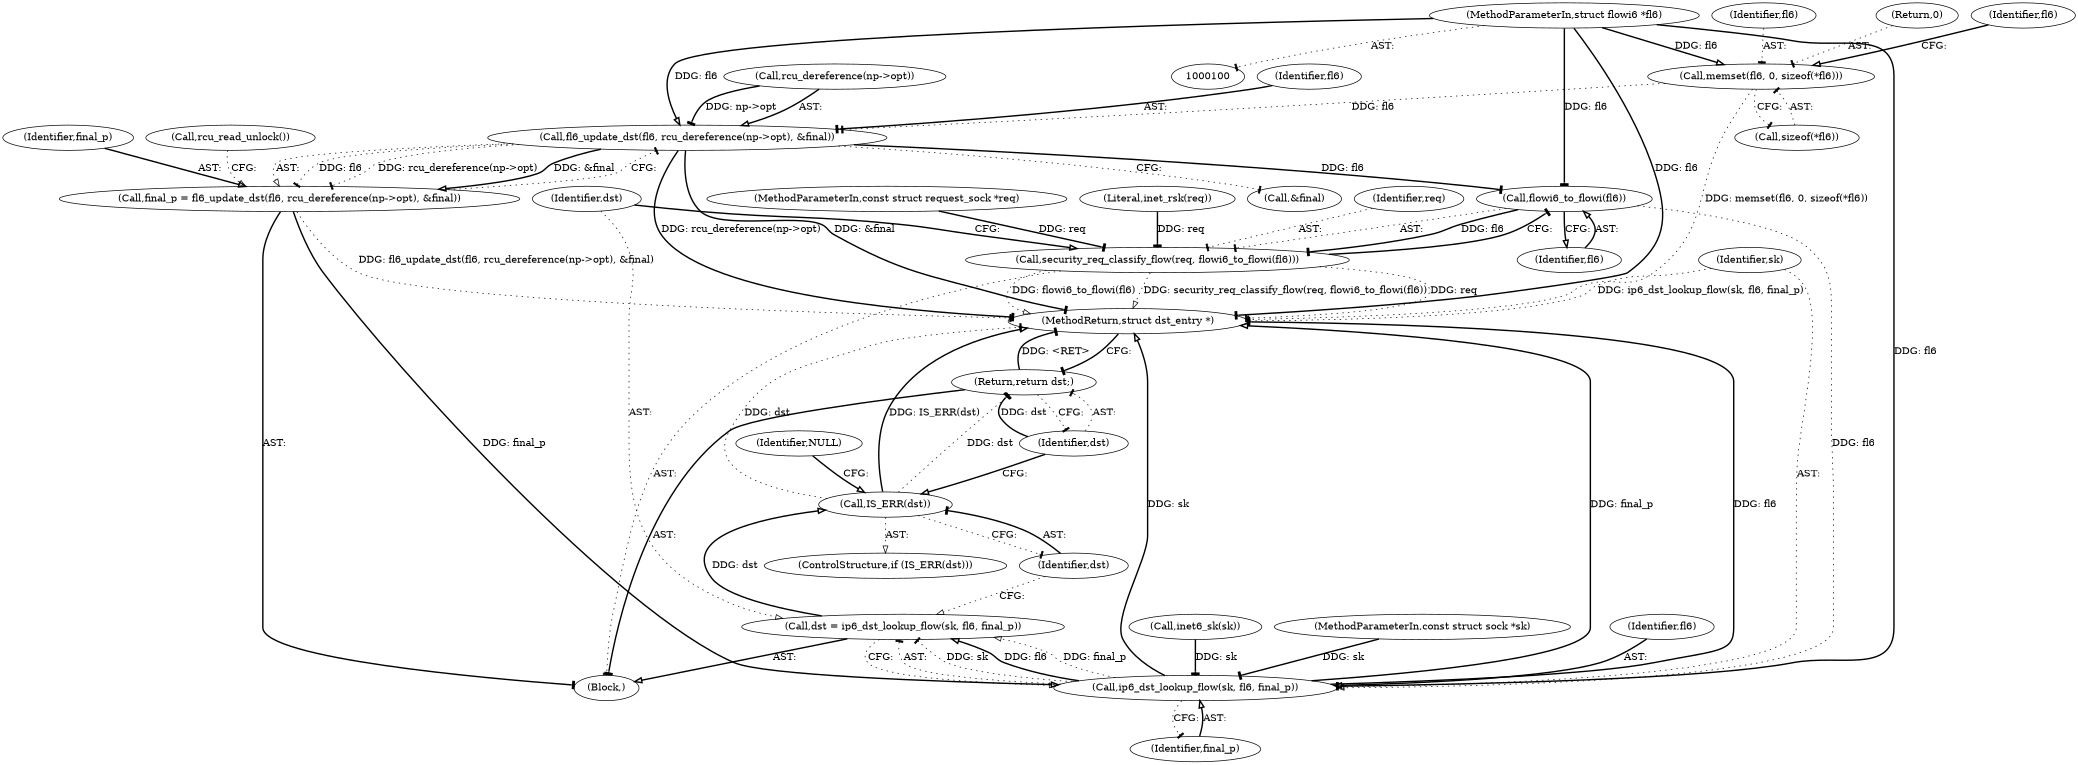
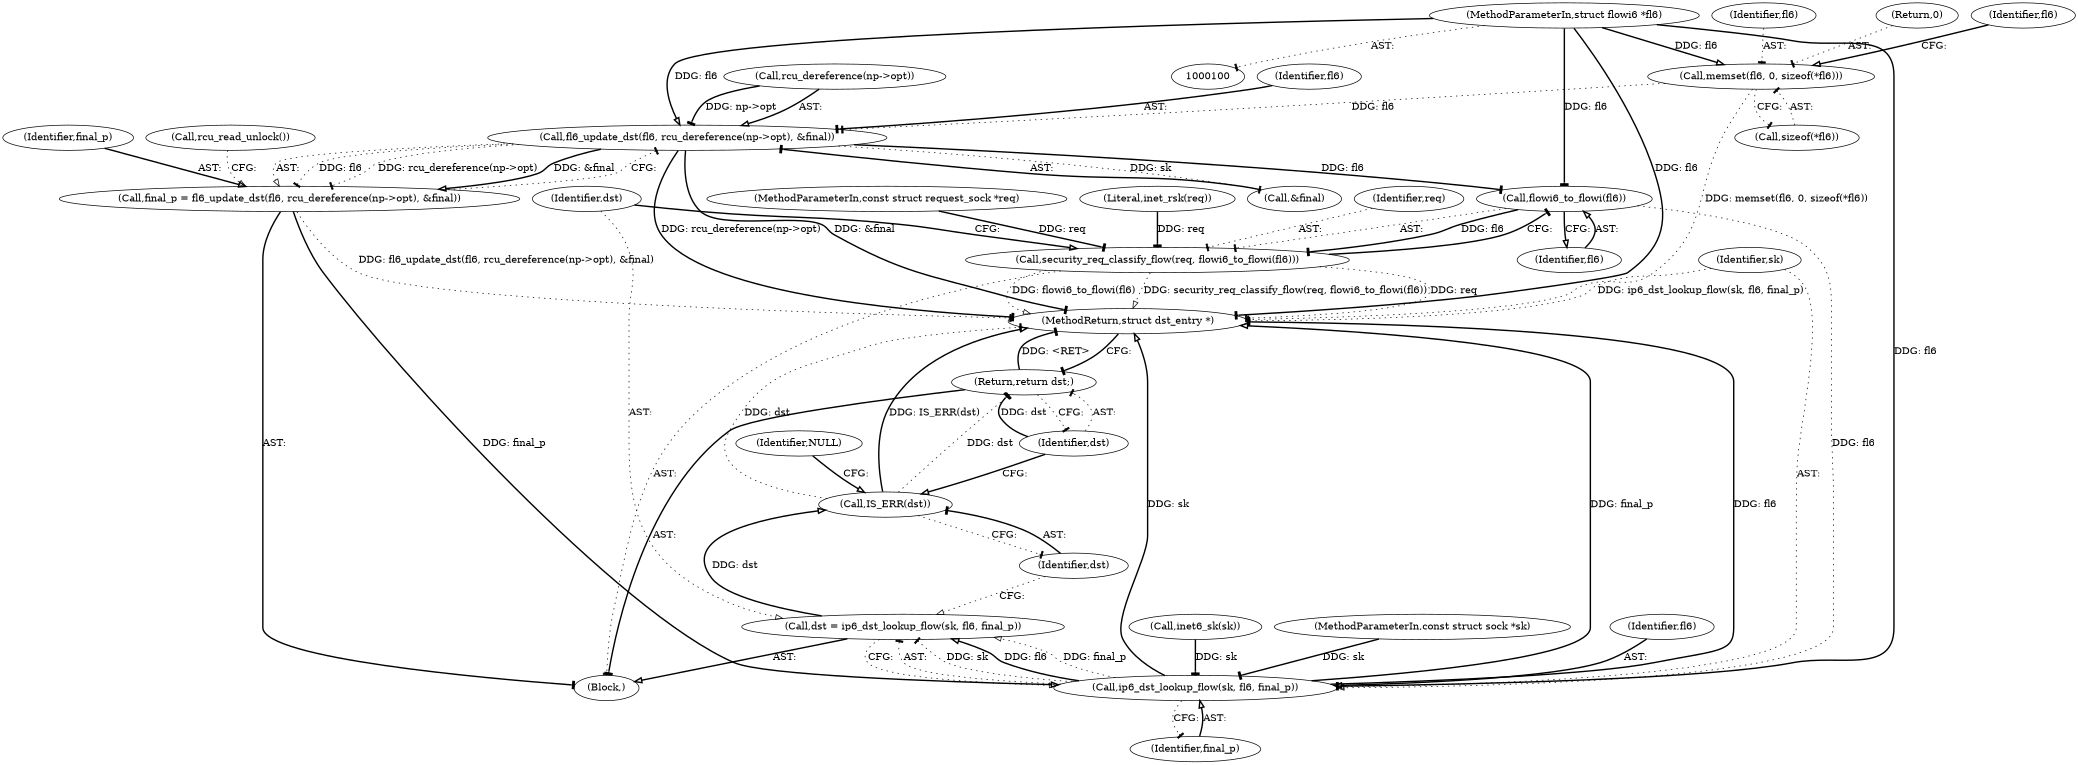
edge "(Call,fl6_update_dst(fl6, rcu_dereference(np->opt), &final))" -> "(Call,&final)": label "CFG: " -> "DDG: sk"
edge "(Call,&final)" -> "(Call,fl6_update_dst(fl6, rcu_dereference(np->opt), &final))": added, label "AST:"
node "(ControlStructure,if (IS_ERR(dst)))": removed
